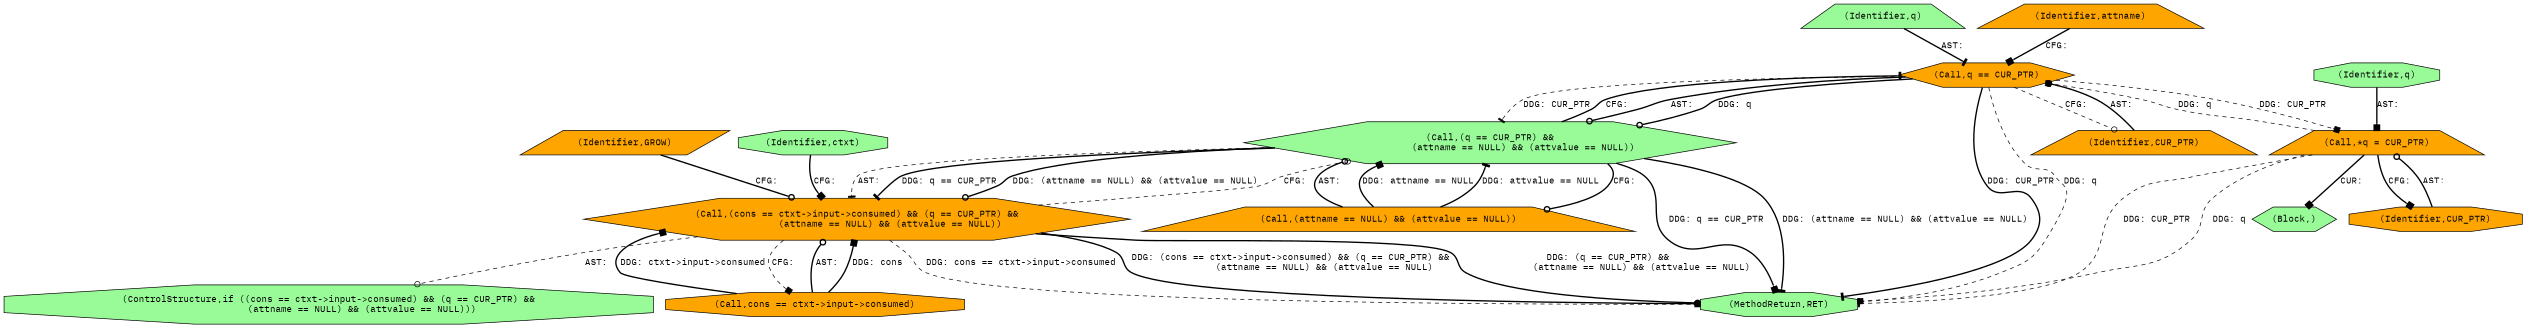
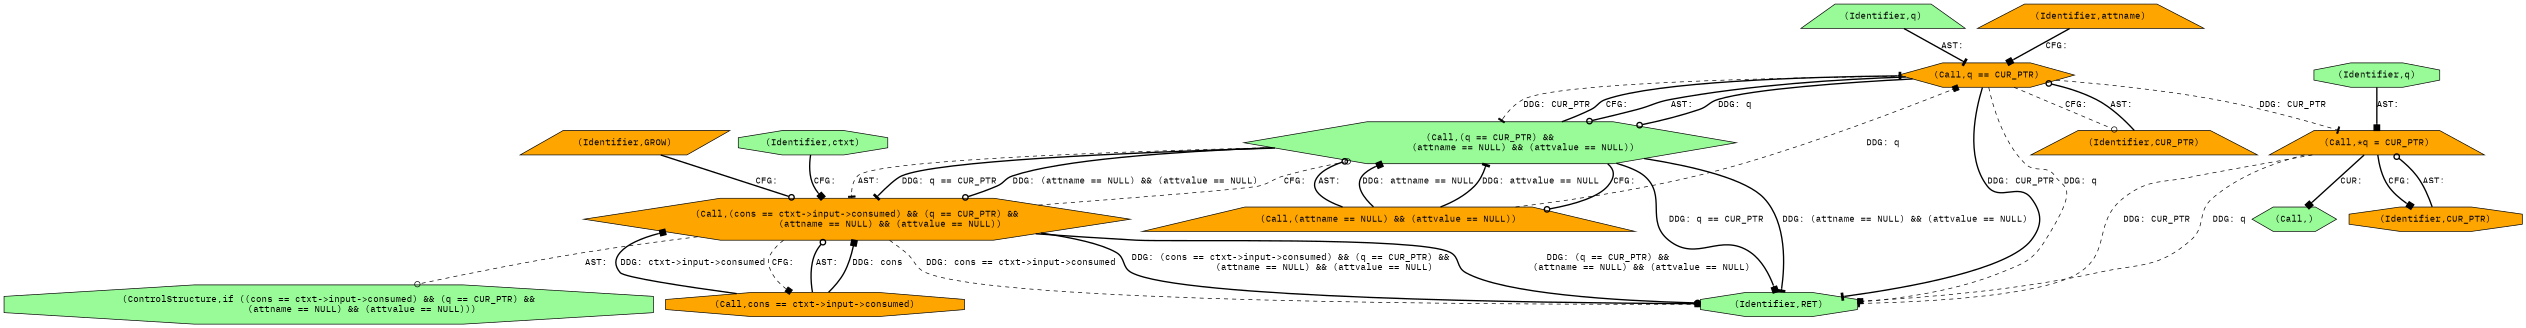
edge "(Call,q == CUR_PTR)" -> "(Call,*q = CUR_PTR)": arrowhead box -> tee
edge "(Call,*q = CUR_PTR)" -> "(Call,q == CUR_PTR)": now "(Call,(attname == NULL) && (attvalue == NULL))" -> "(Call,q == CUR_PTR)"
node "(Block,)": label "(Block,)" -> "(Call,)"
node "(MethodReturn,RET)": label "(MethodReturn,RET)" -> "(Identifier,RET)"
